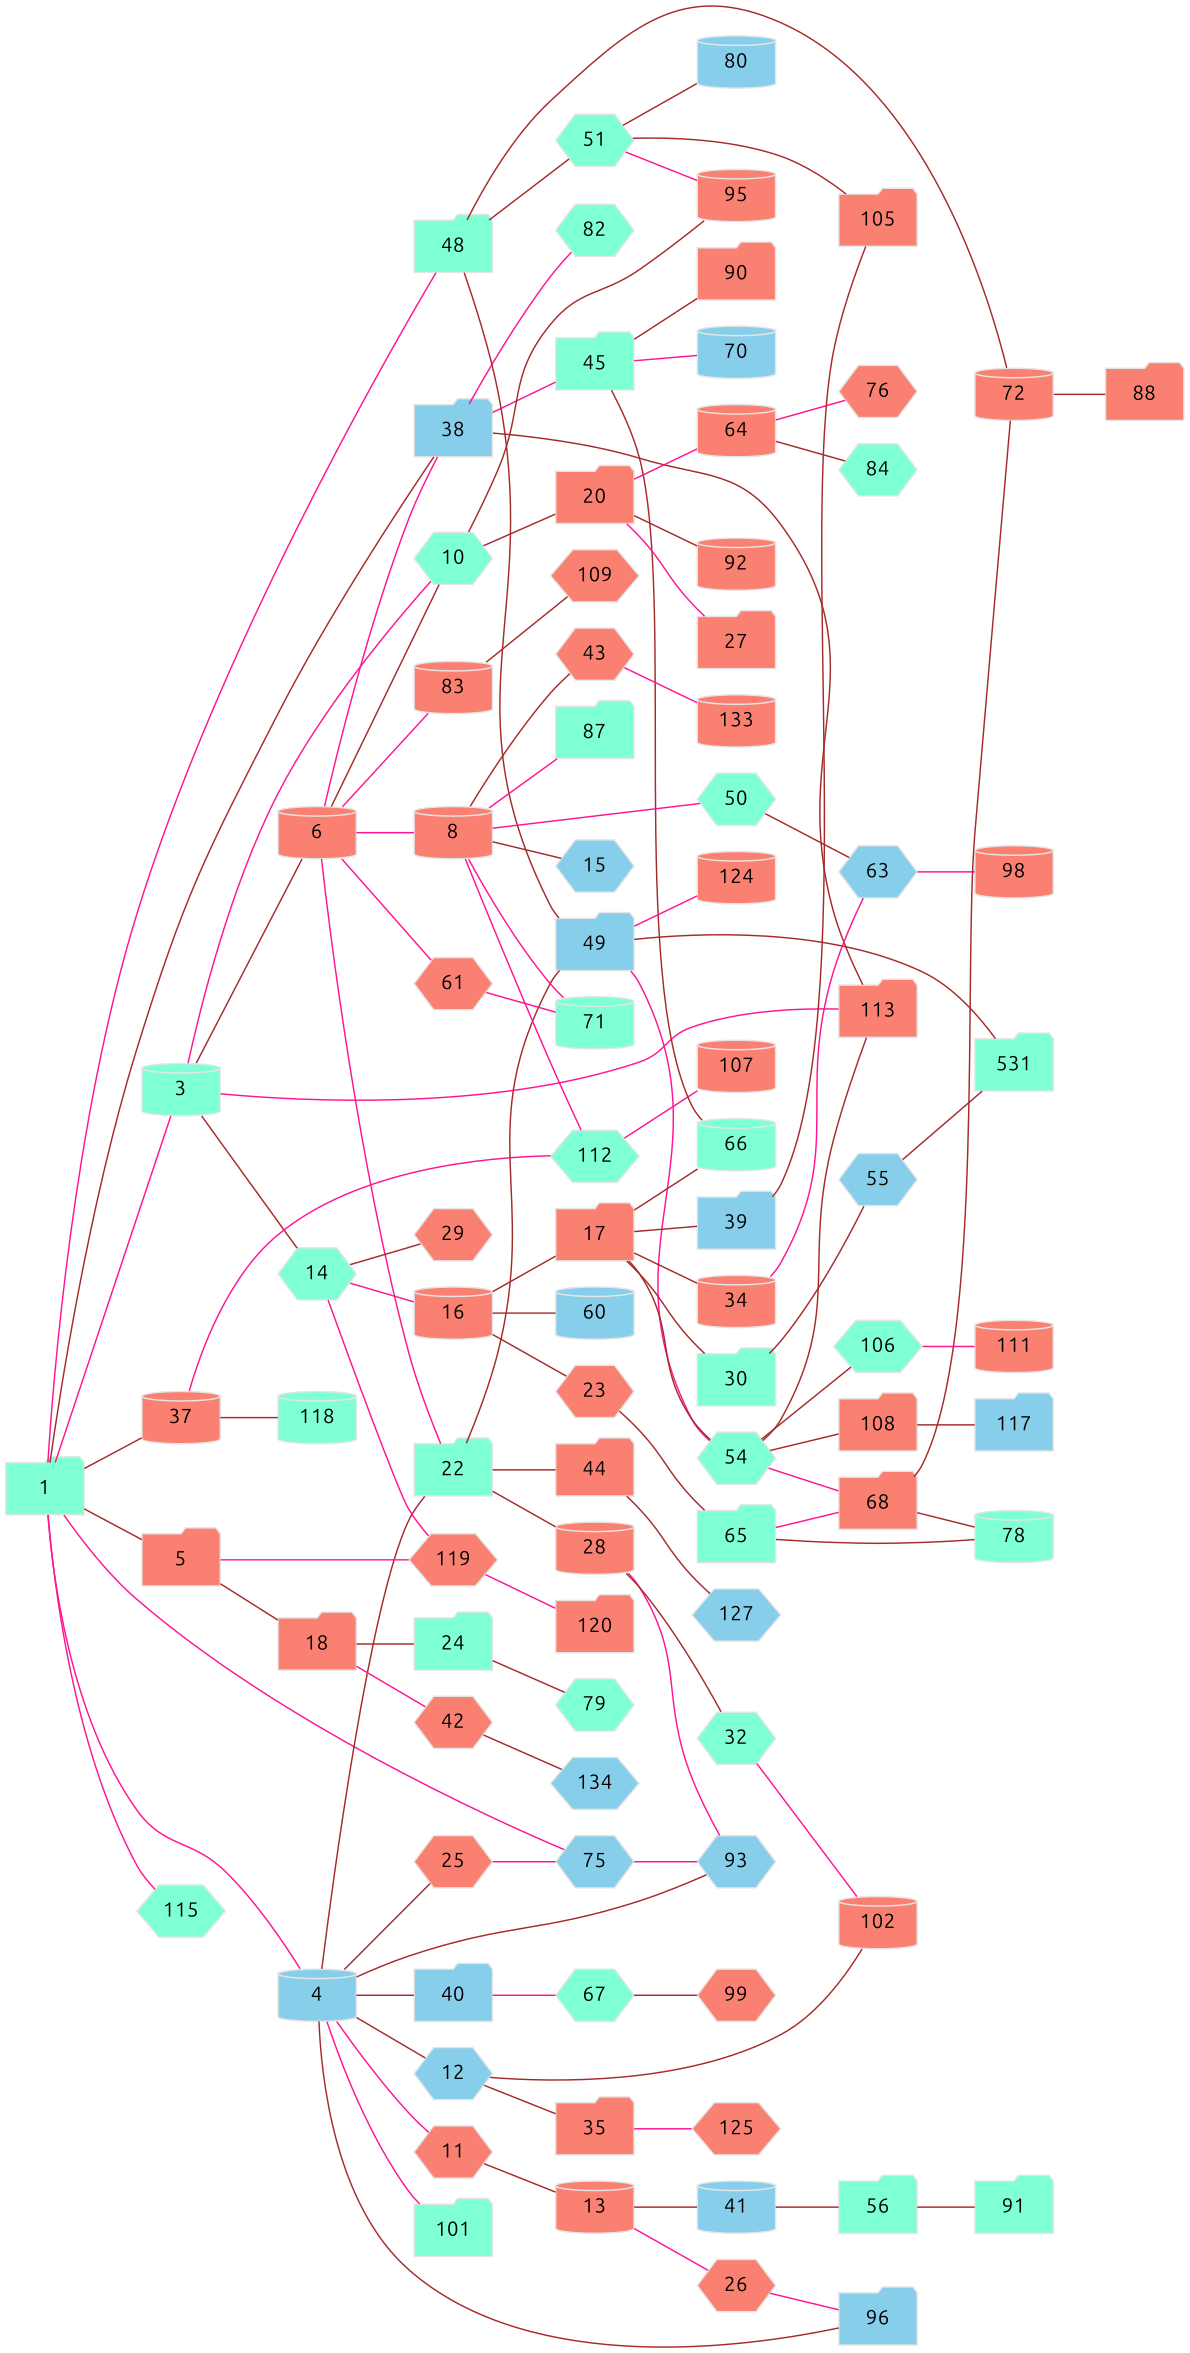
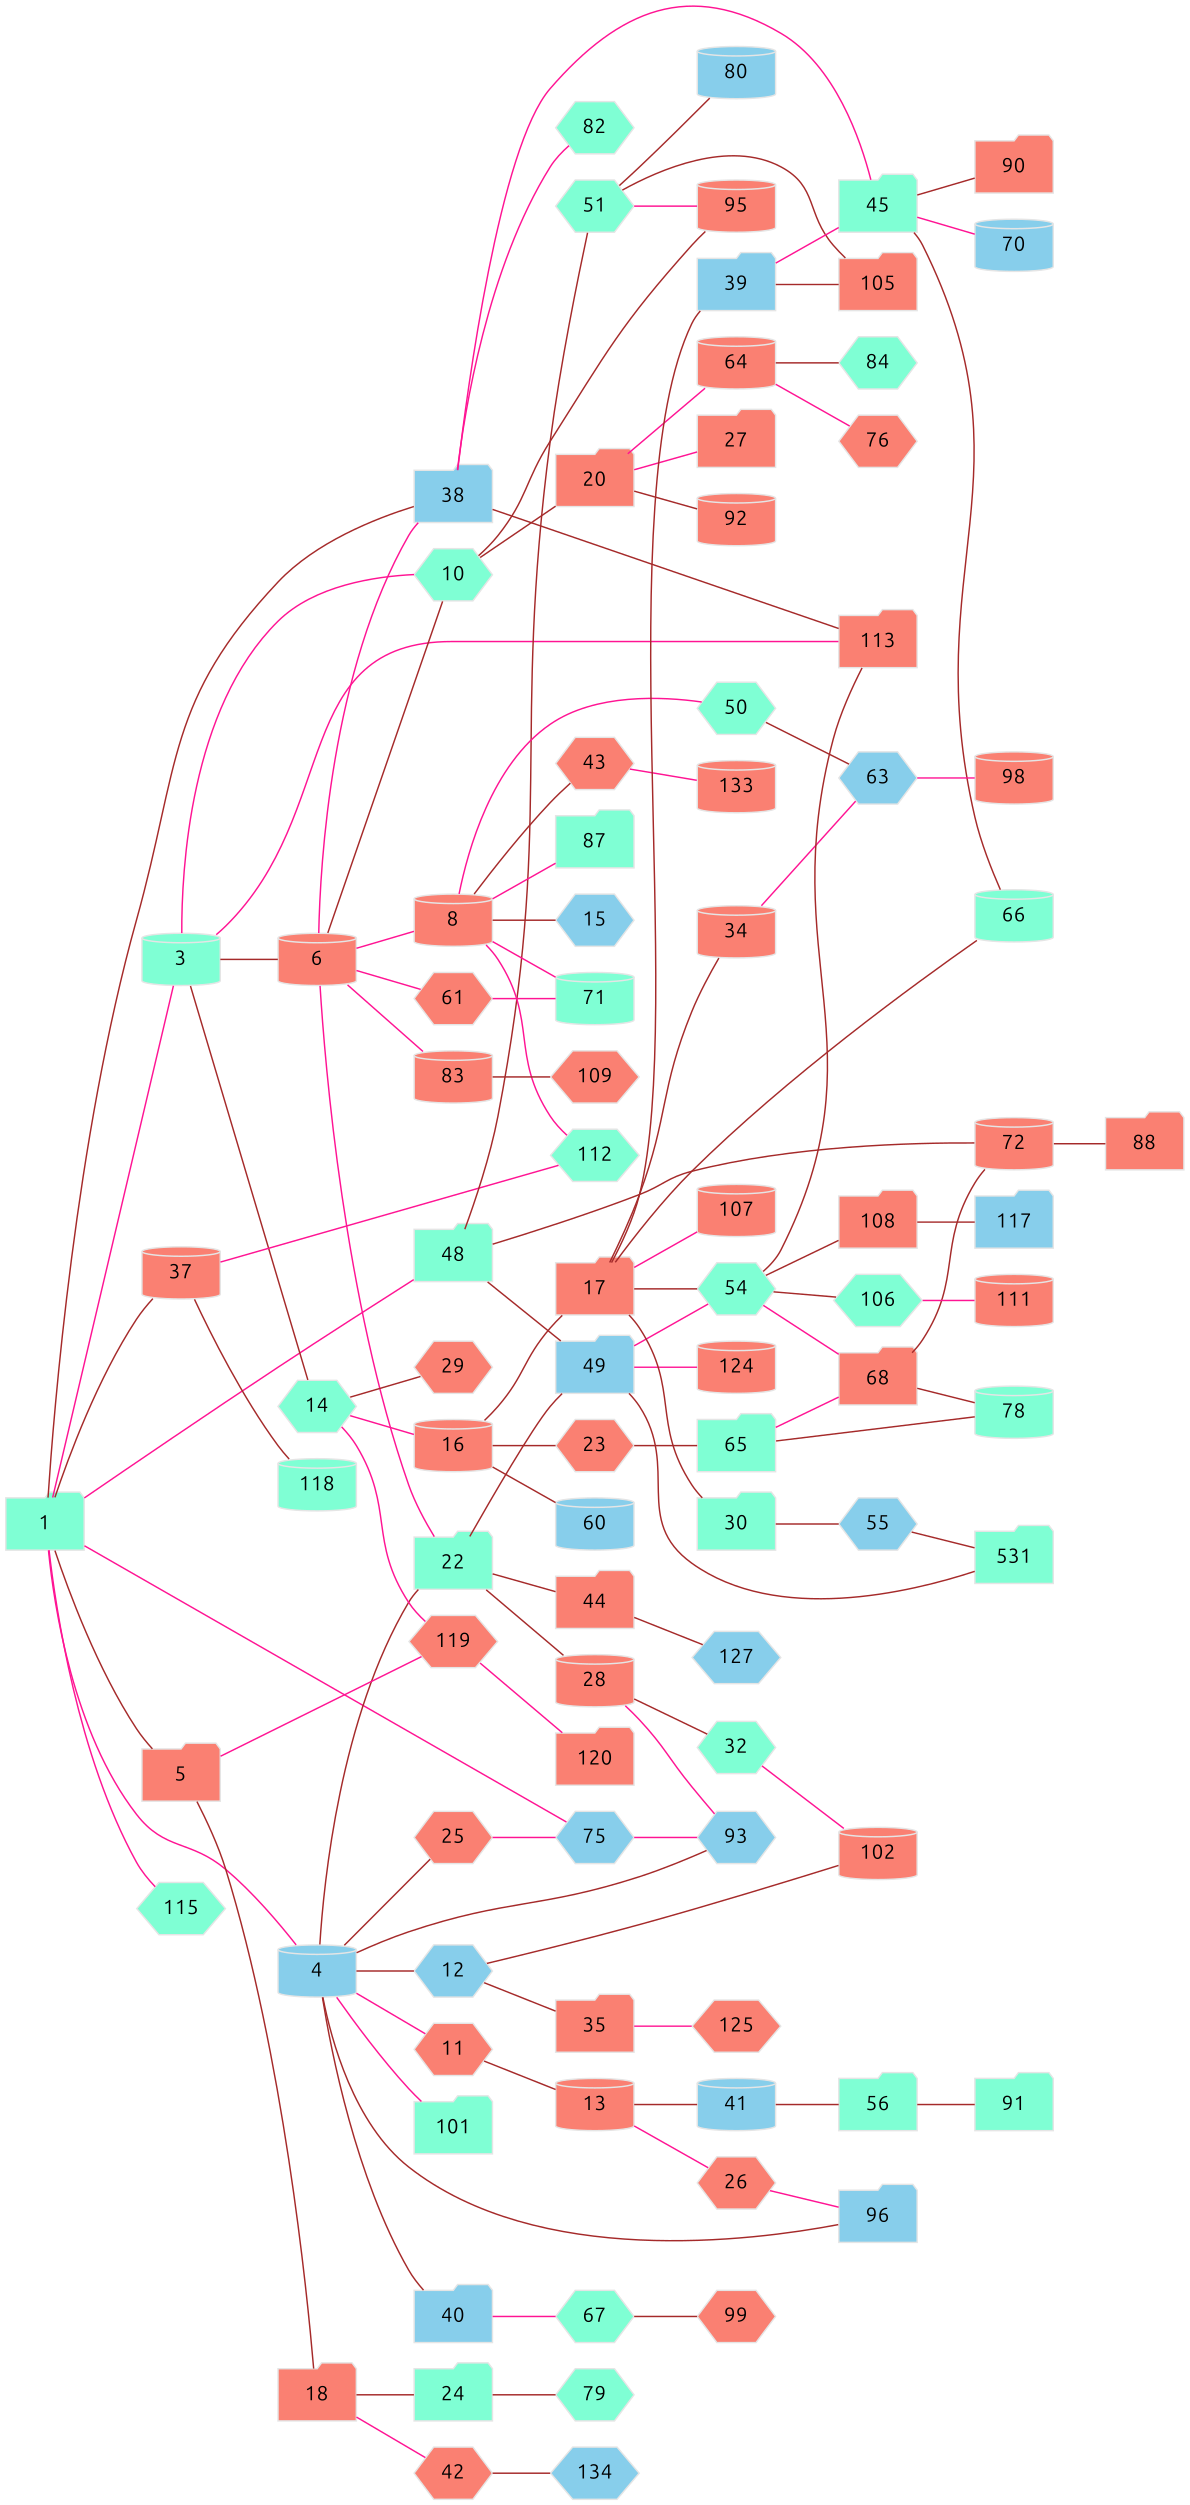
edge "45" -- "39": added
edge "107" -- "112": now "107" -- "17"
